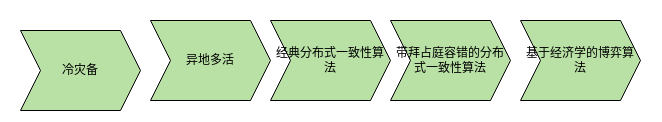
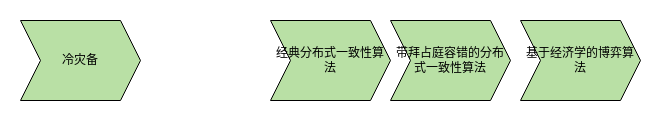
node "异地多活": removed
node "冷灾备": moved (81, 71) -> (81, 61)
